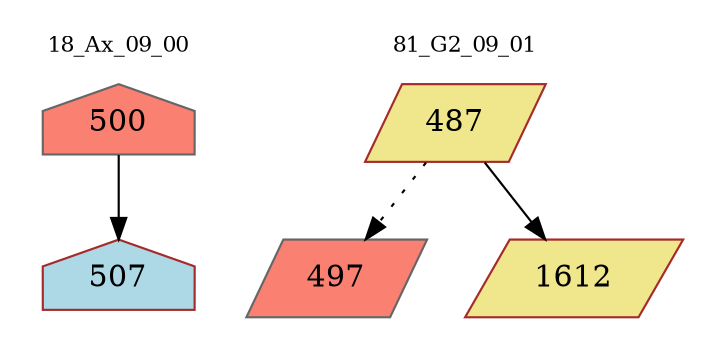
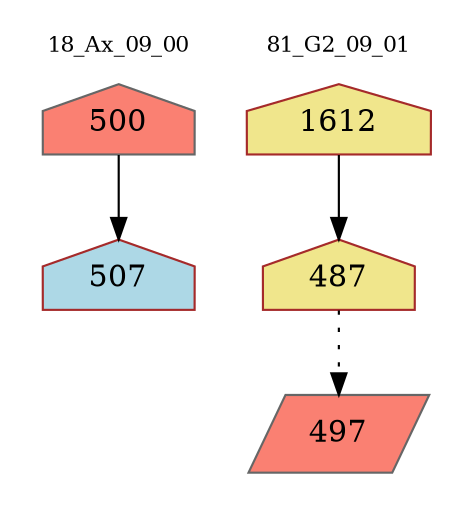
node "487": shape parallelogram -> house
edge "487" -> "1612": reversed
node "1612": shape parallelogram -> house
